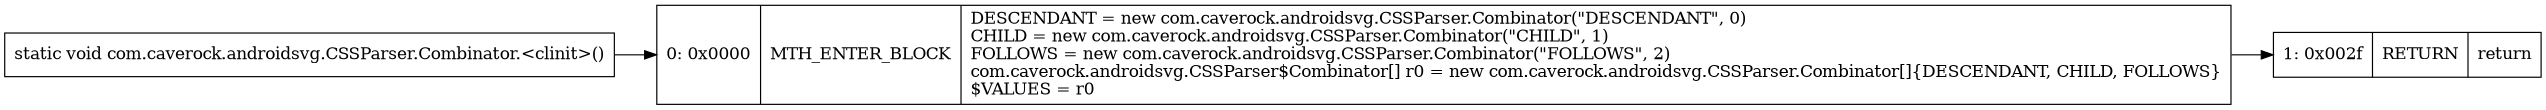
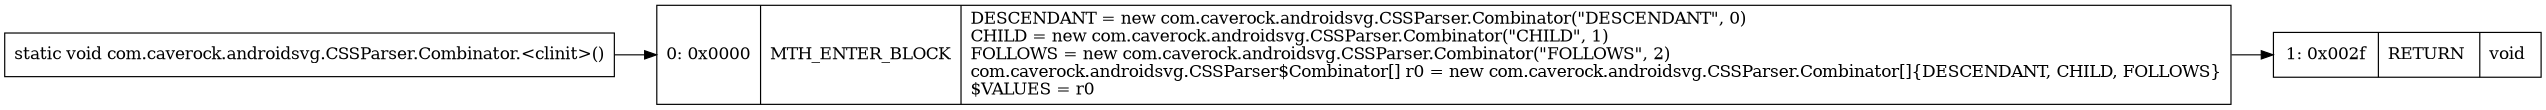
node "1: 0x002f": text "return" -> "void"
